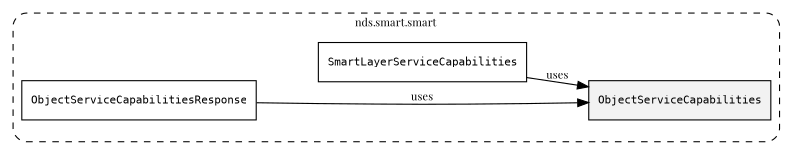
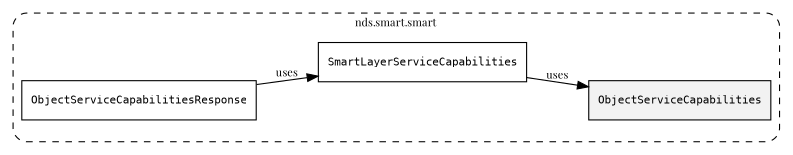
edge "ObjectServiceCapabilitiesResponse" -> "ObjectServiceCapabilities": now "ObjectServiceCapabilitiesResponse" -> "SmartLayerServiceCapabilities"
